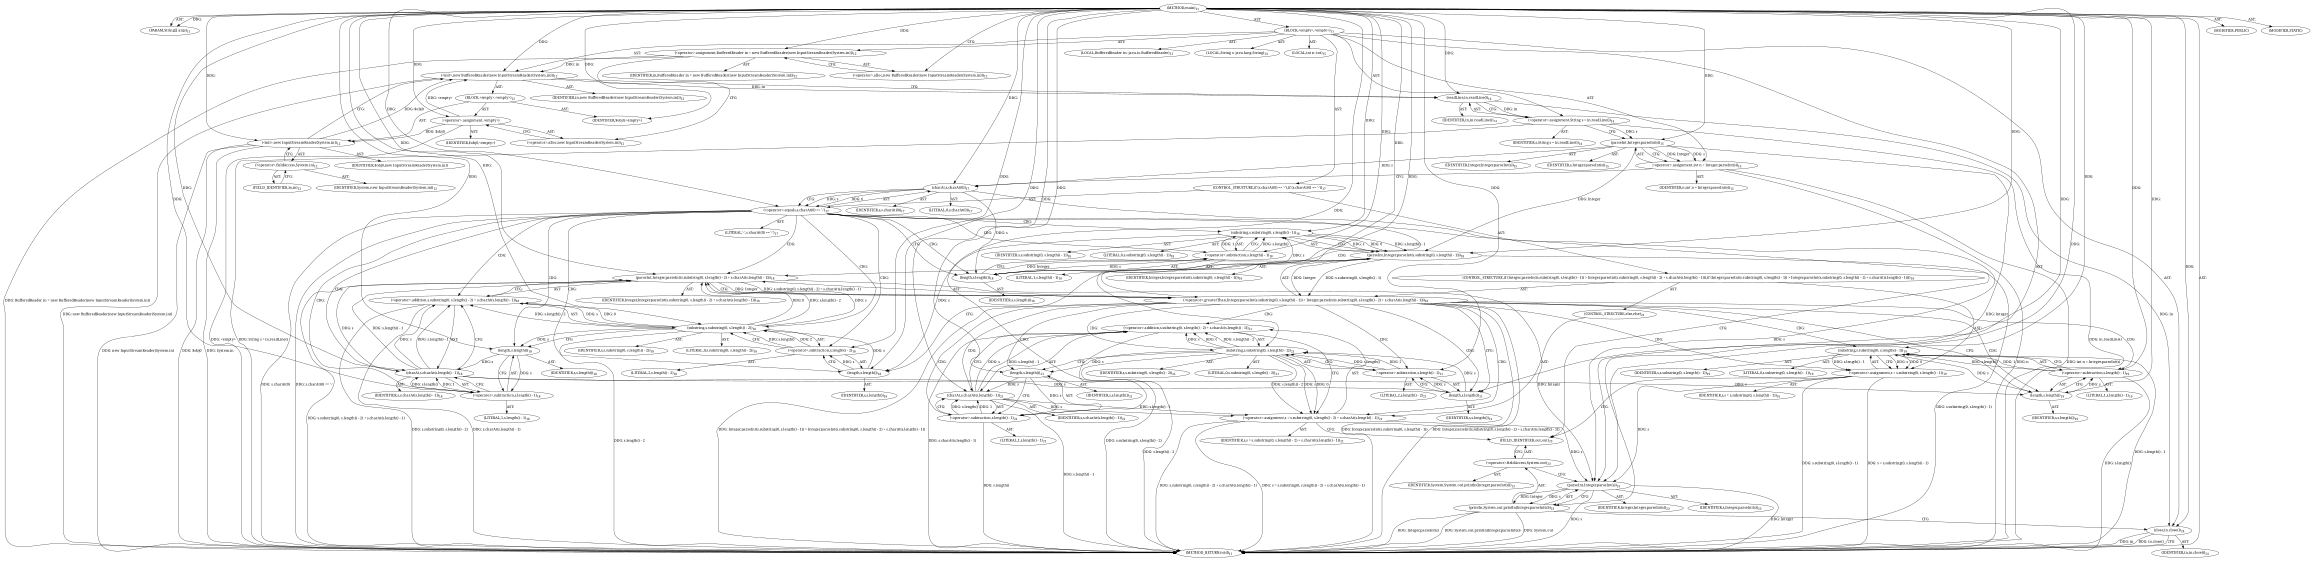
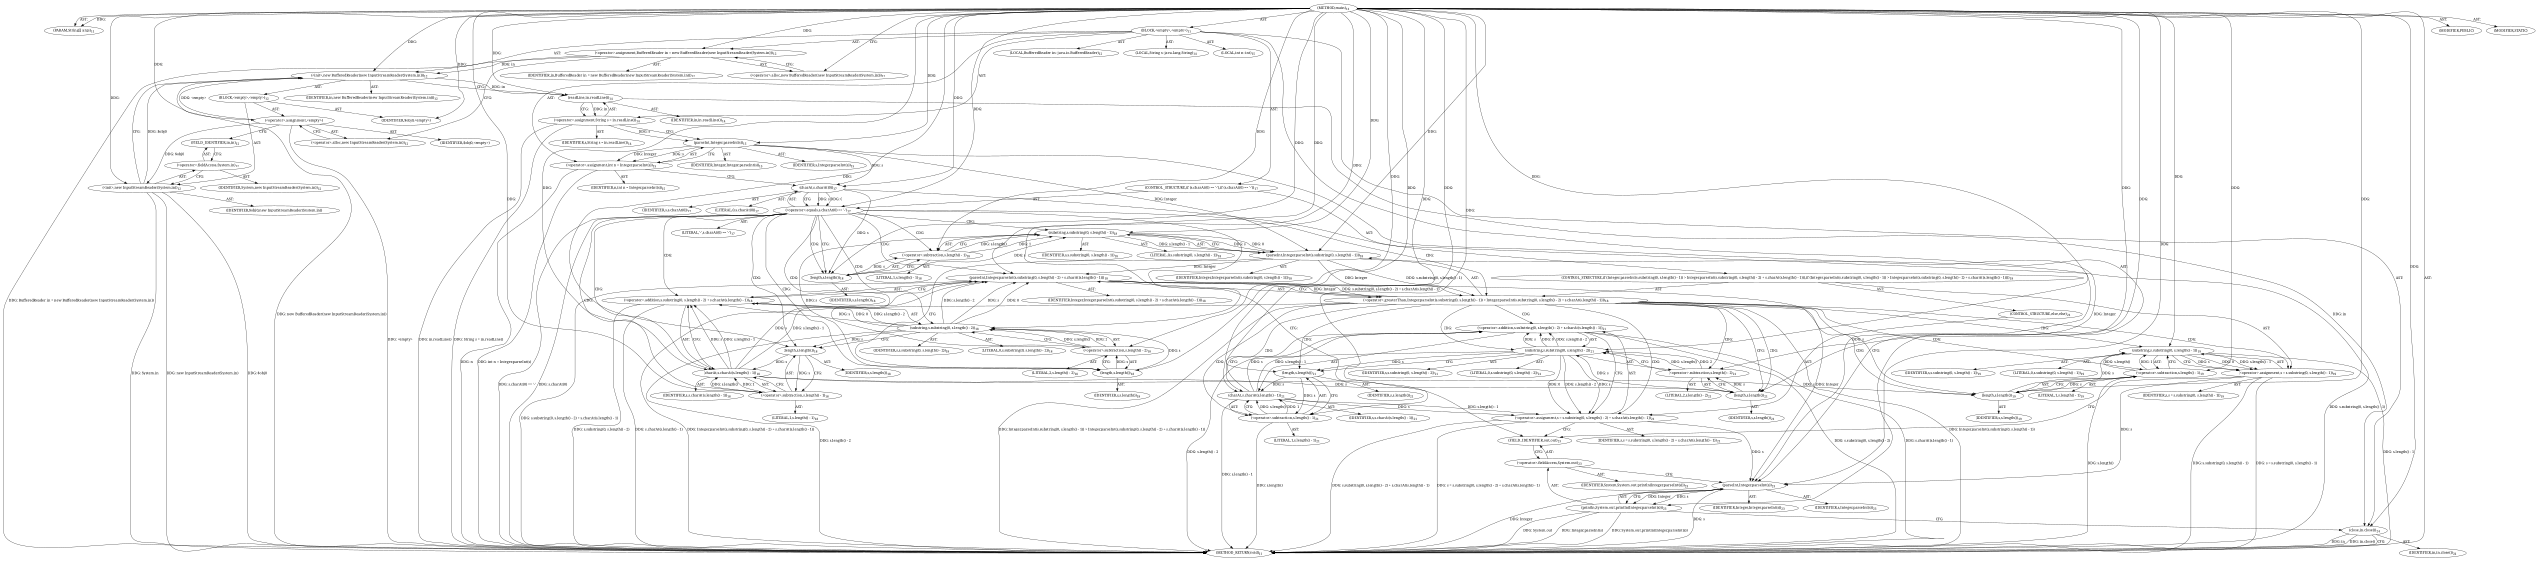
edge "(<operator>.assignment,<empty>)" -> "(FIELD_IDENTIFIER,in,in)": added, label "CFG:"
